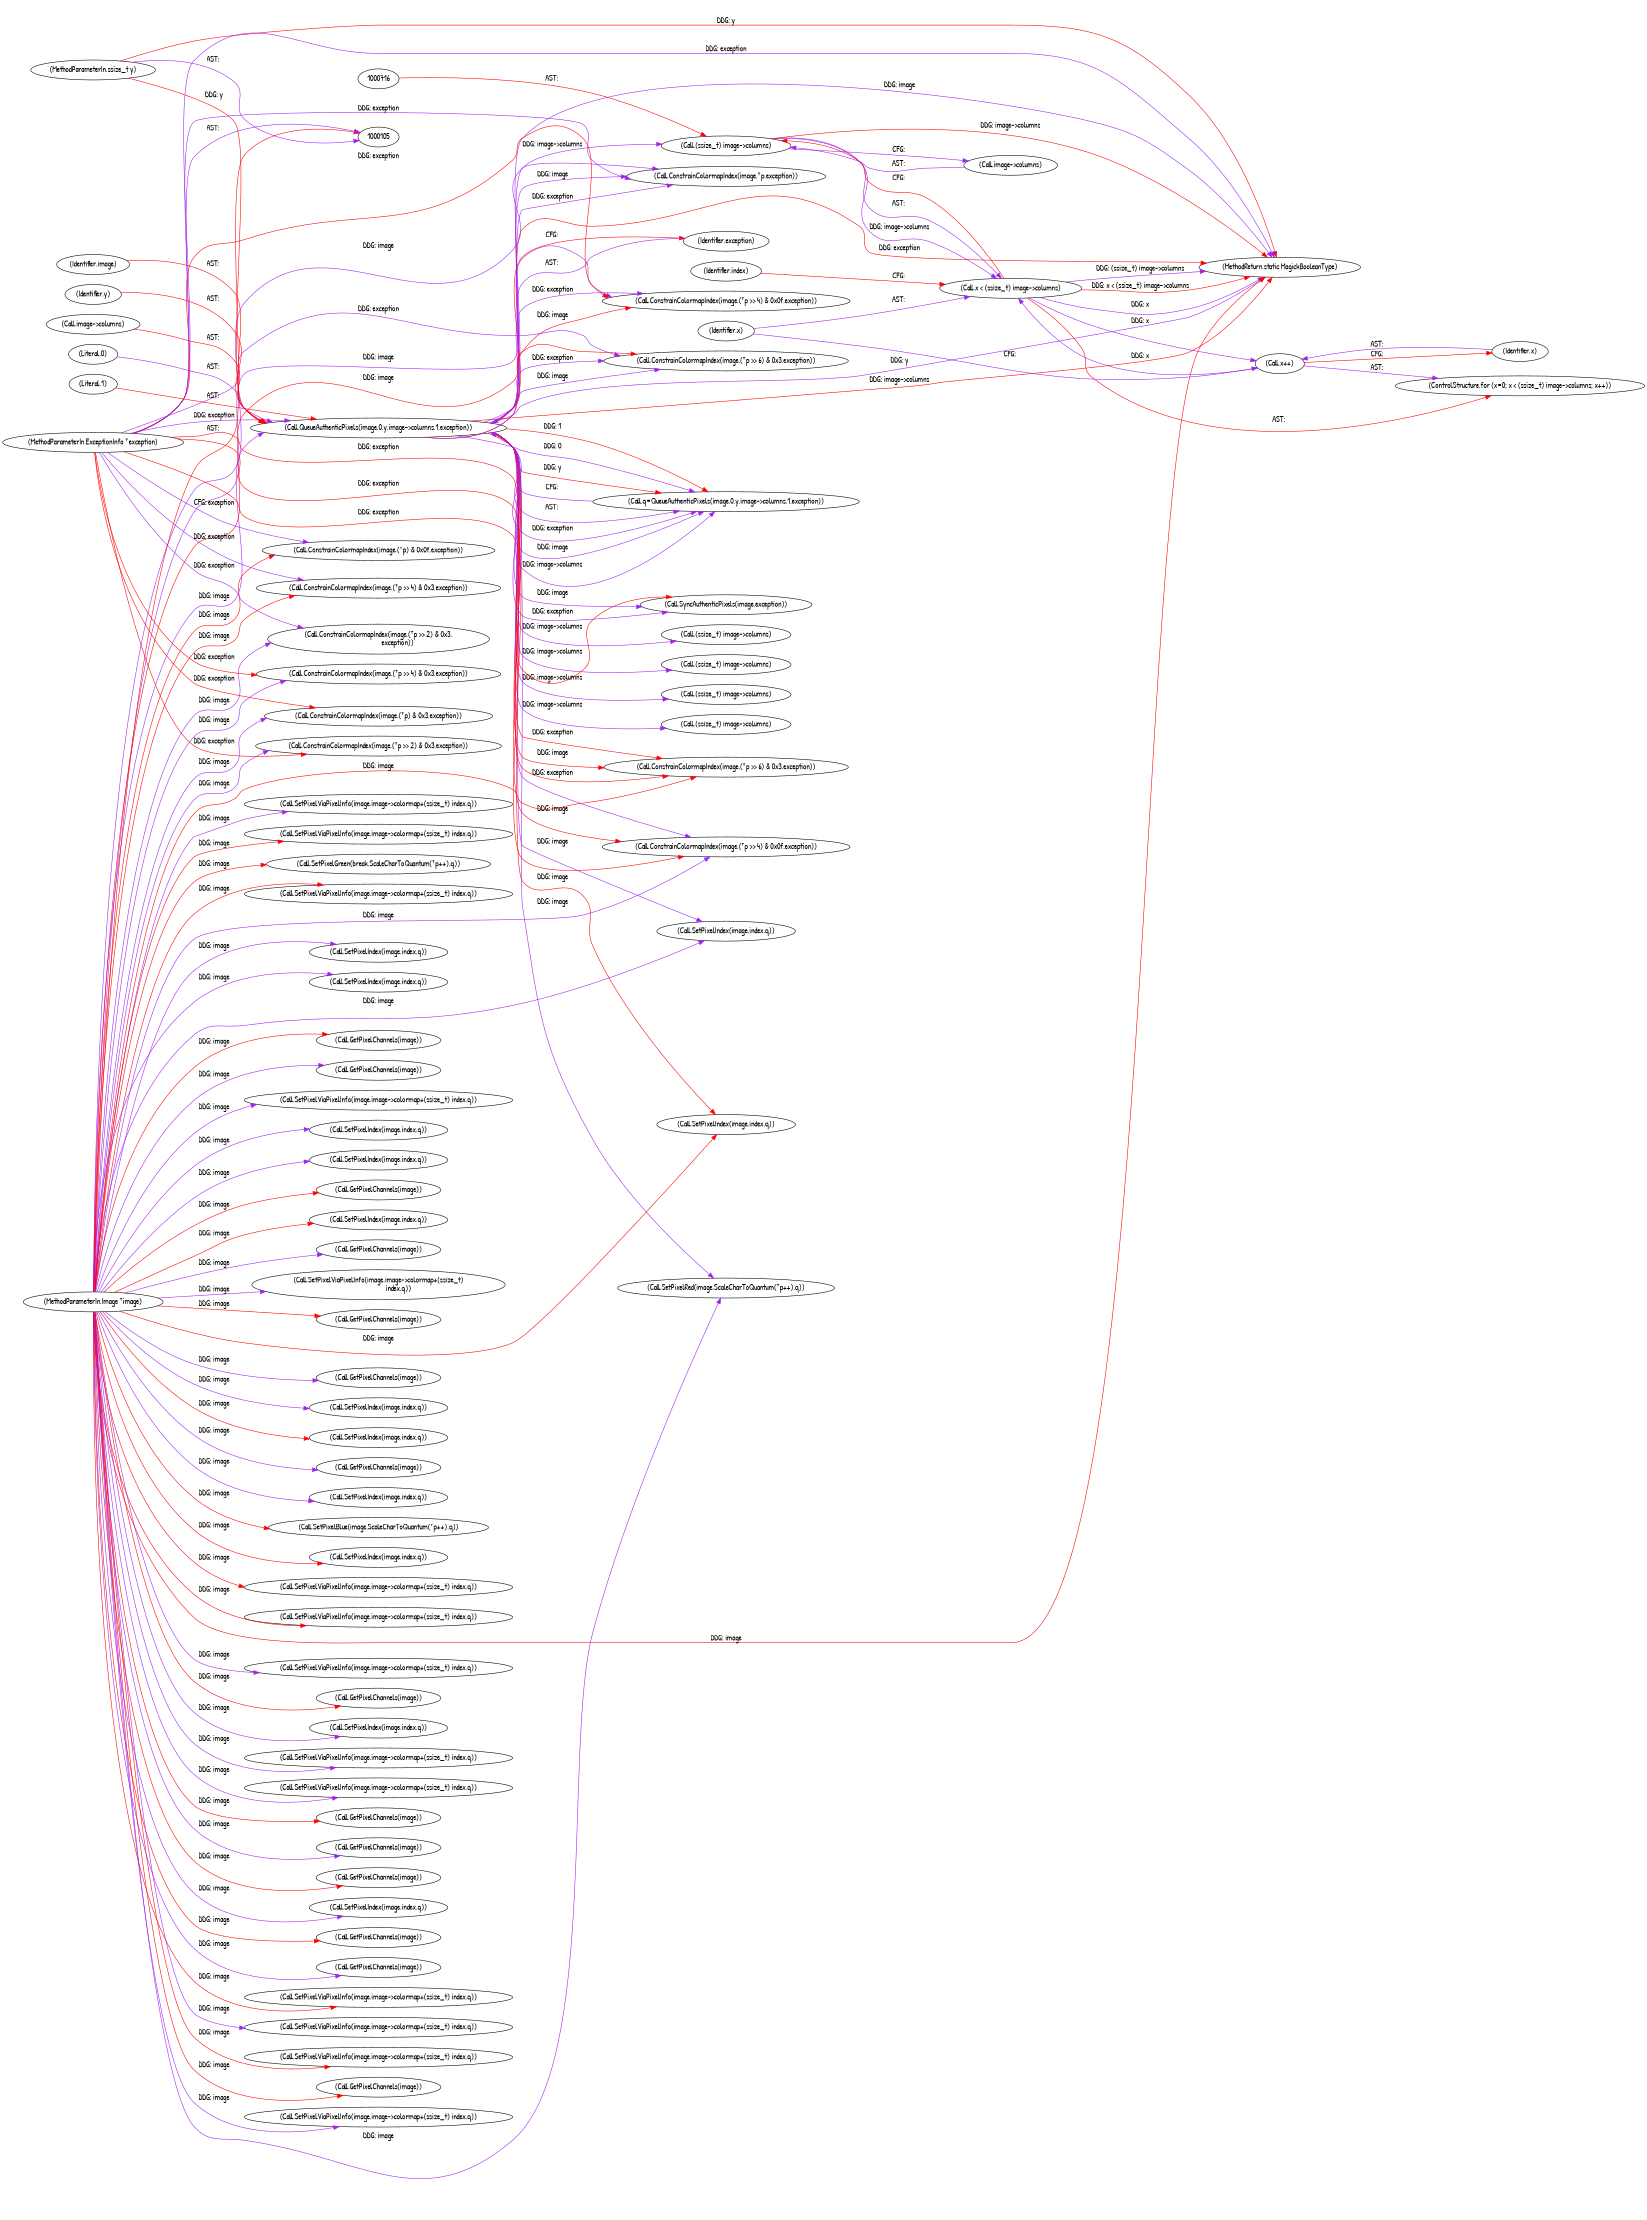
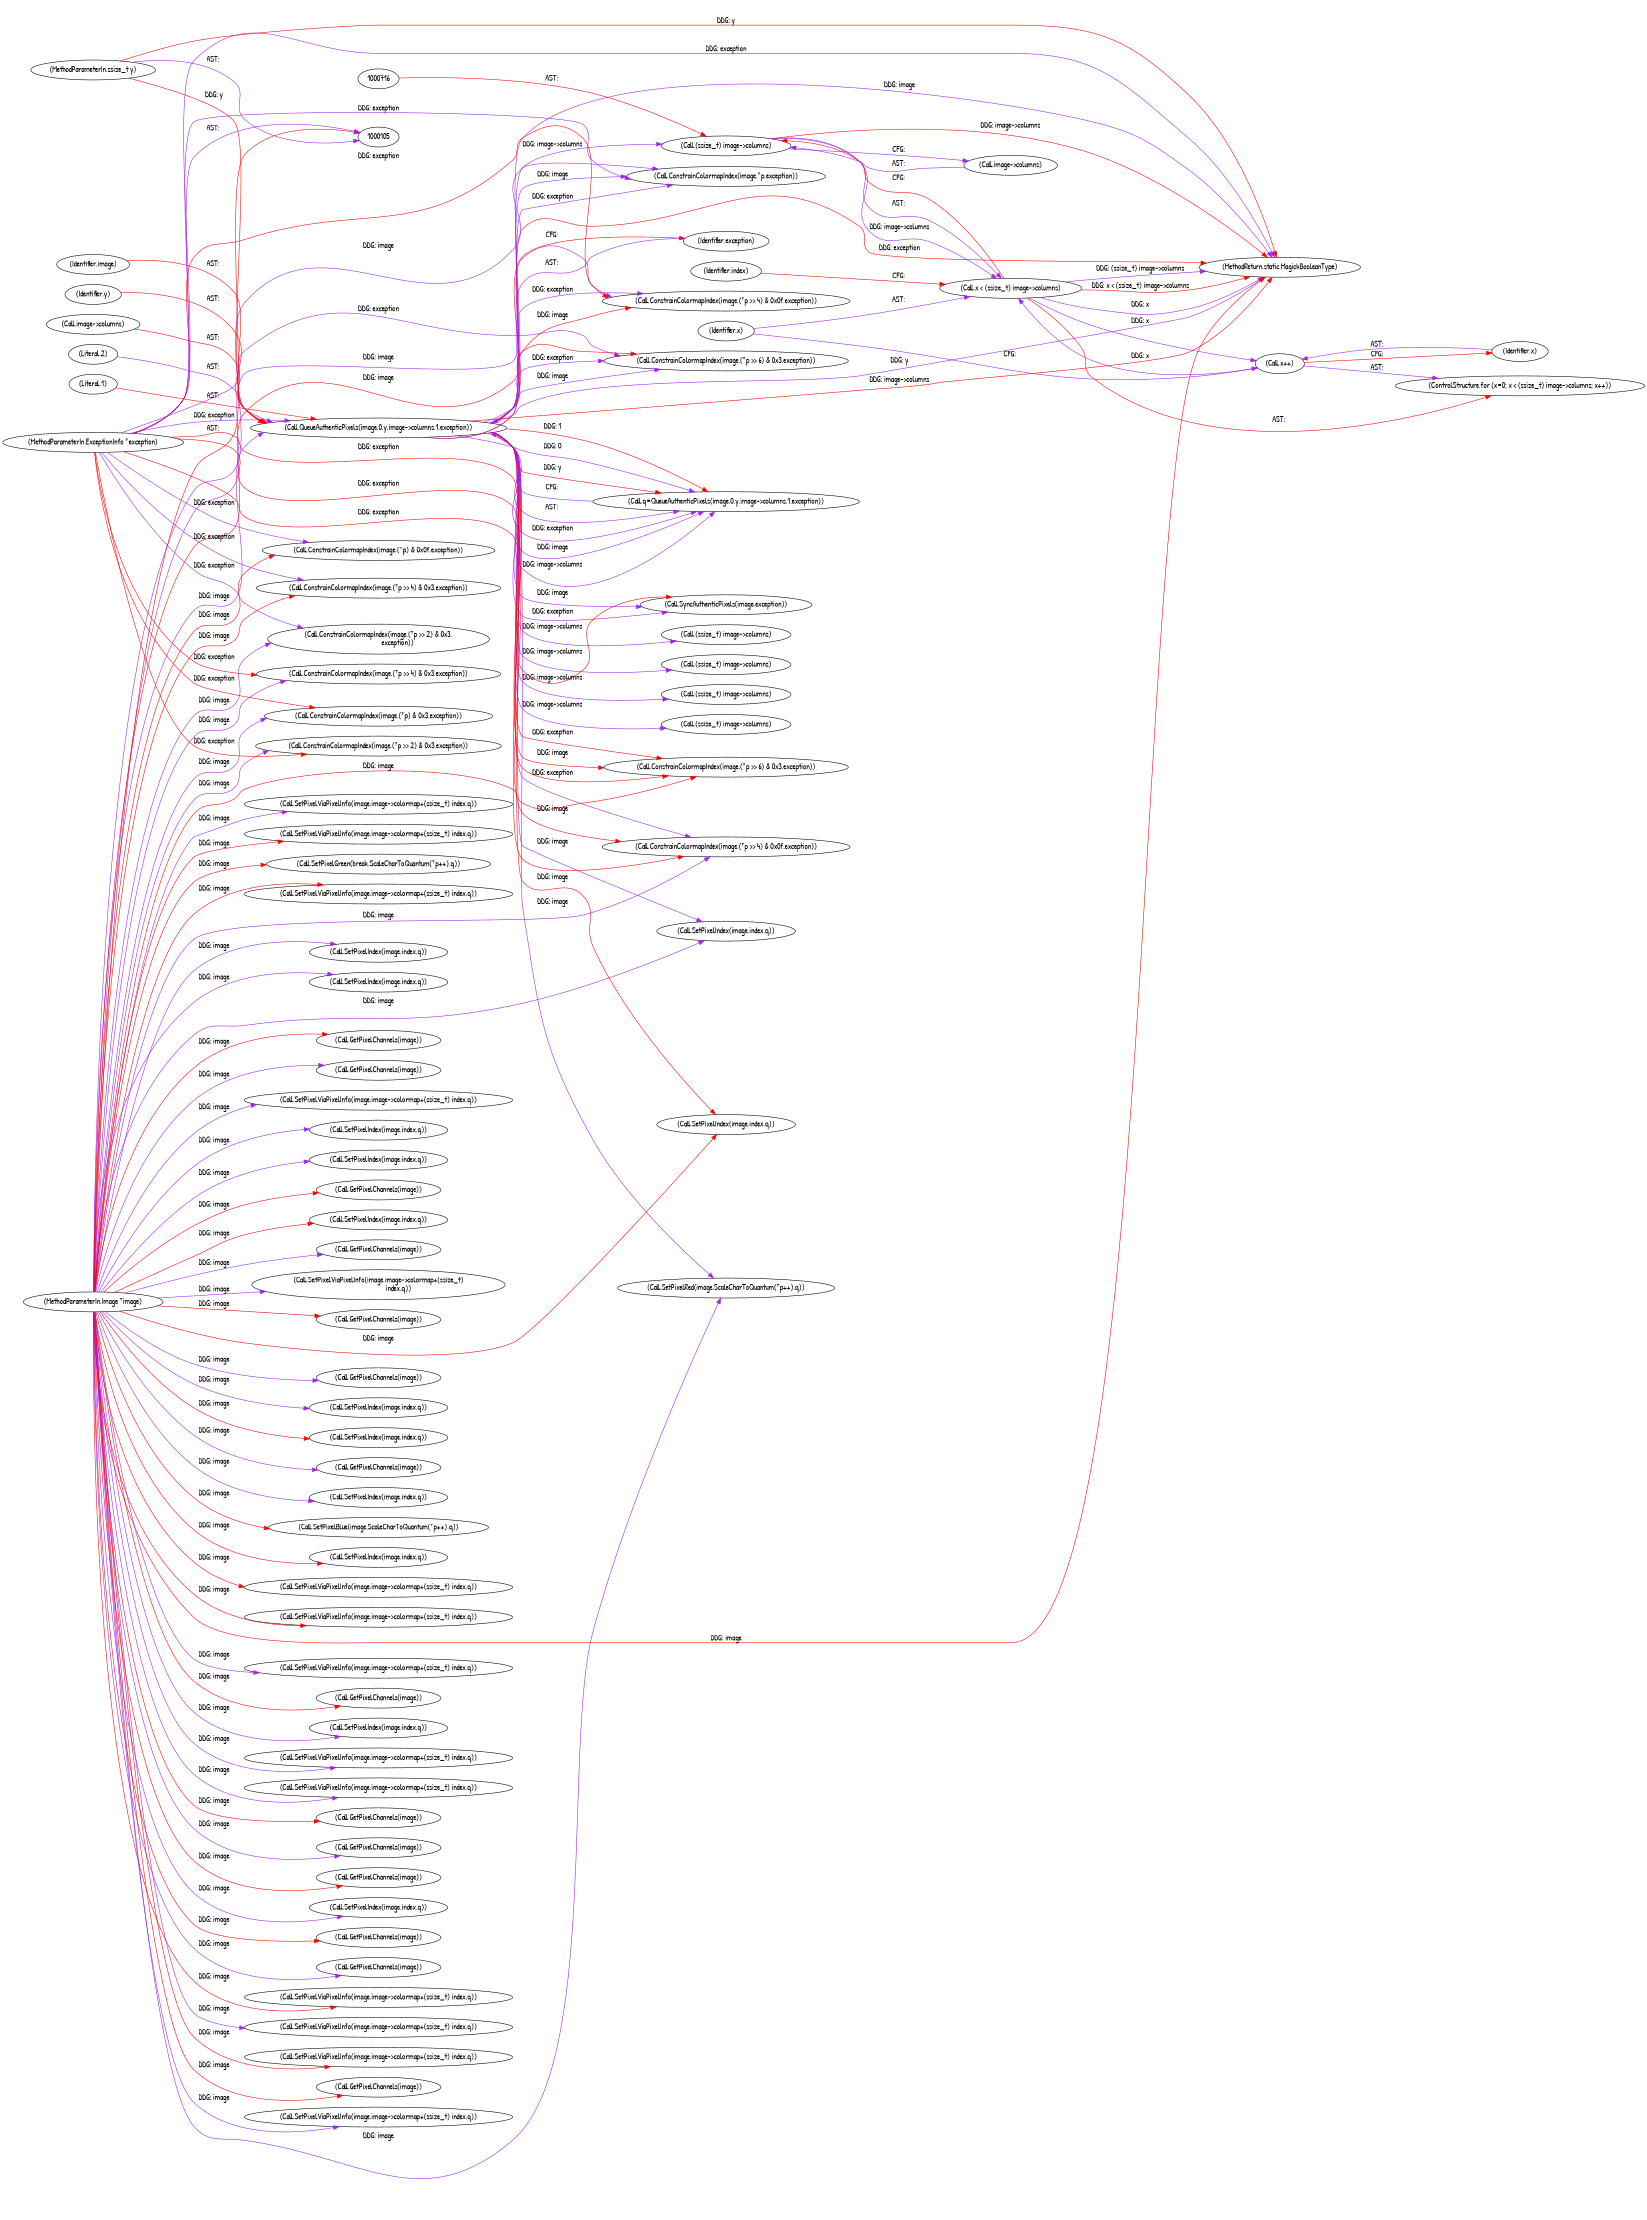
node "(Literal,0)": label "(Literal,0)" -> "(Literal,2)"
edge "(MethodParameterIn,ExceptionInfo *exception)" -> "(Call,ConstrainColormapIndex(image,(*p) & 0x0f,exception))": label "CFG: exception" -> "DDG: exception"
